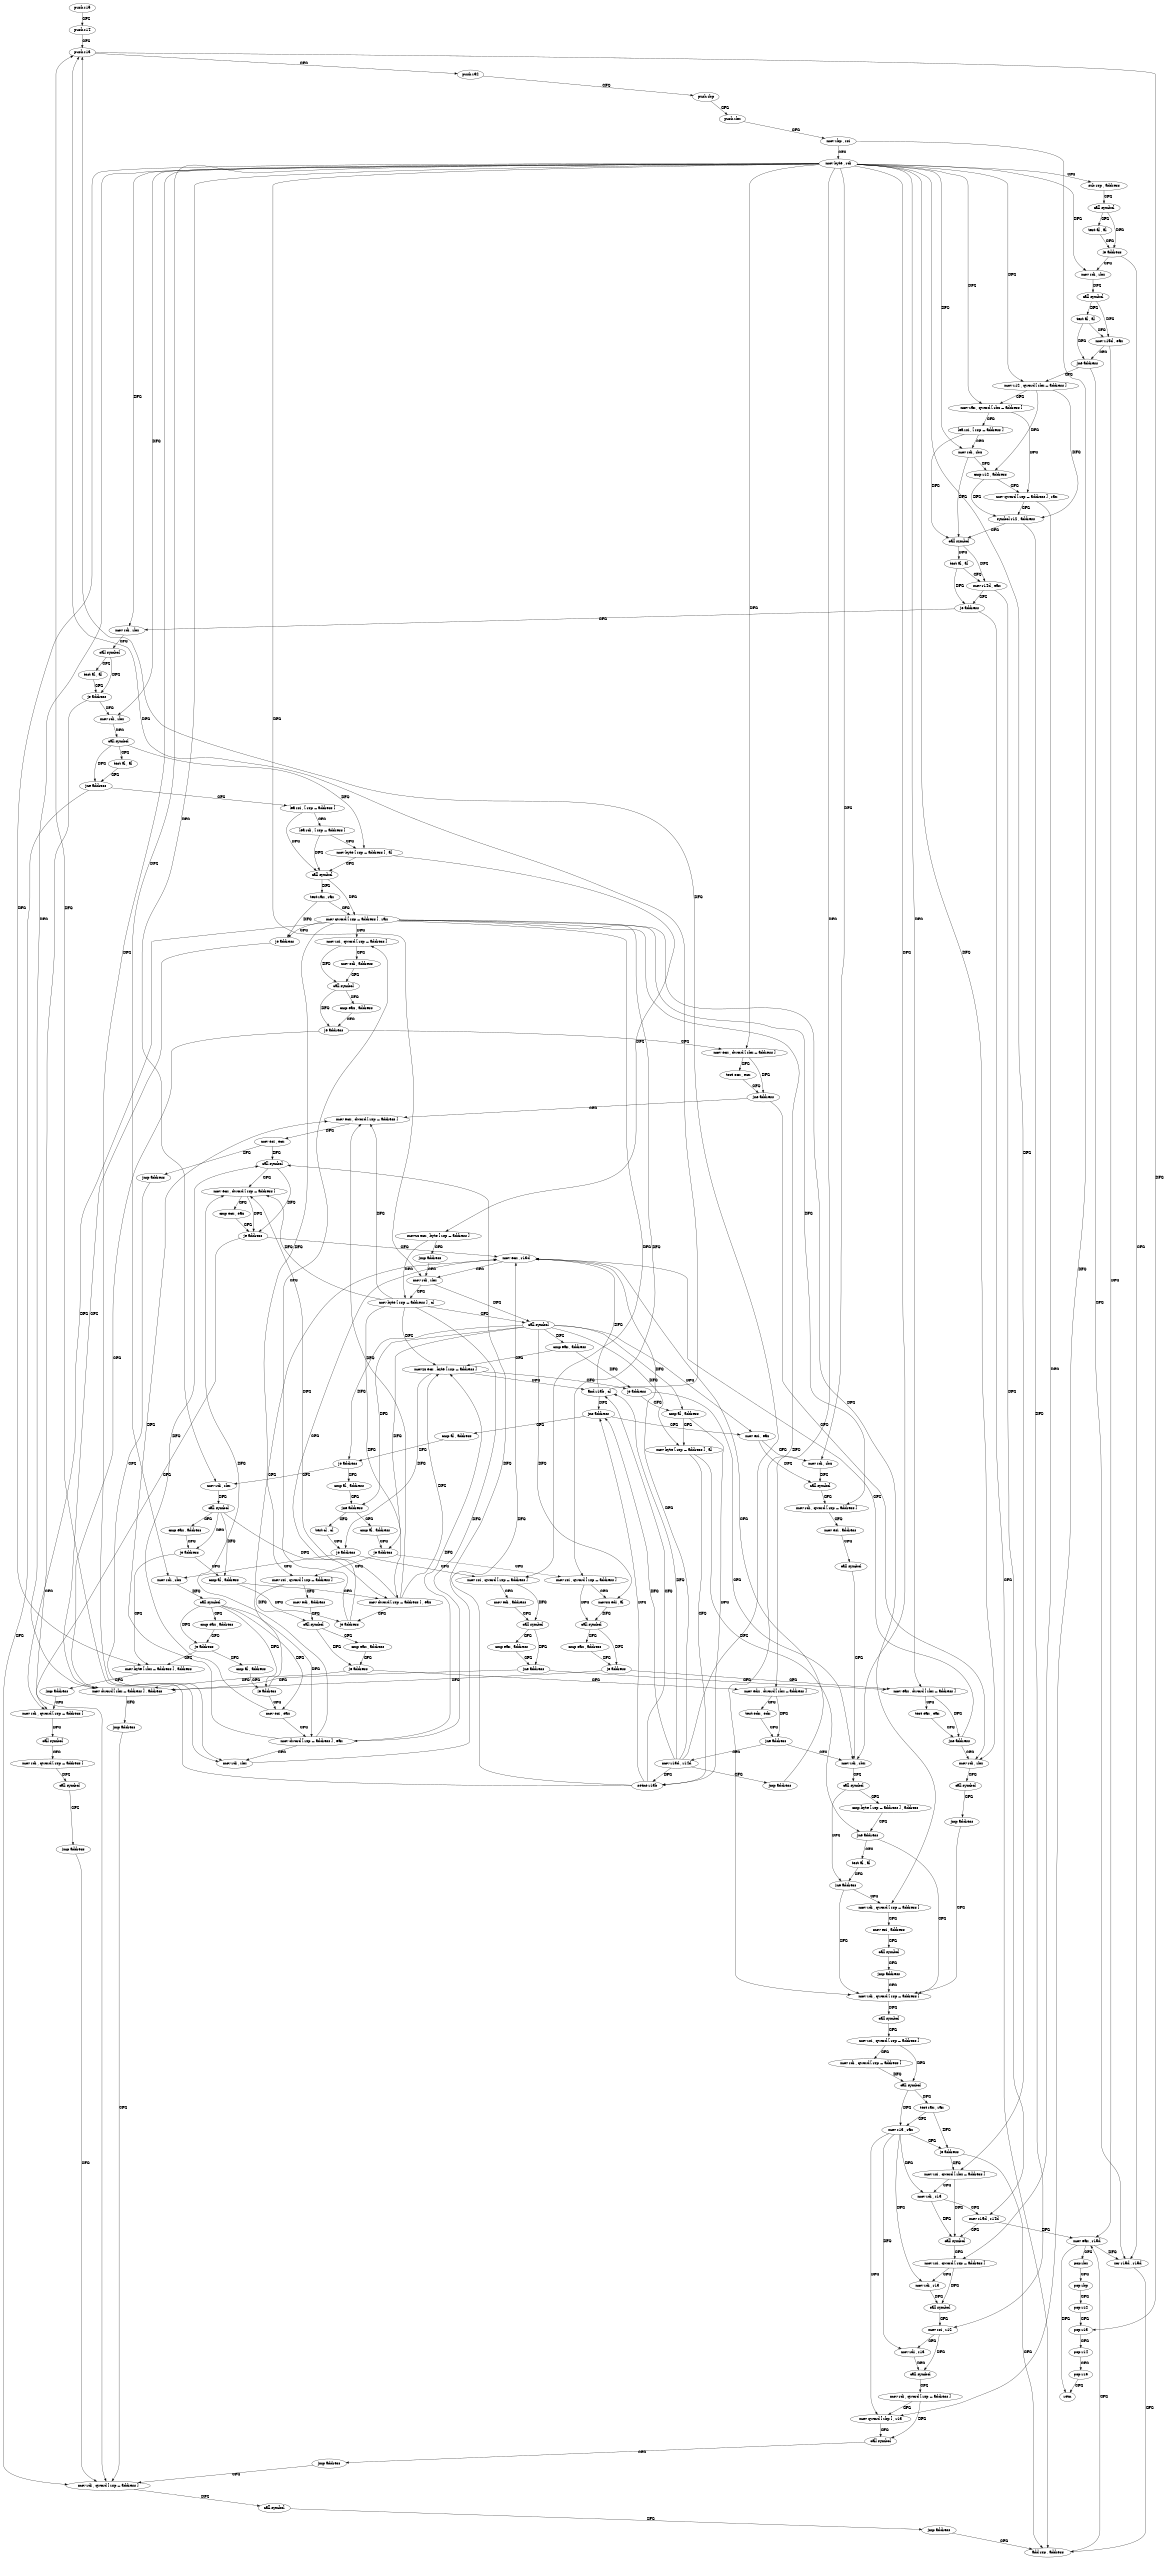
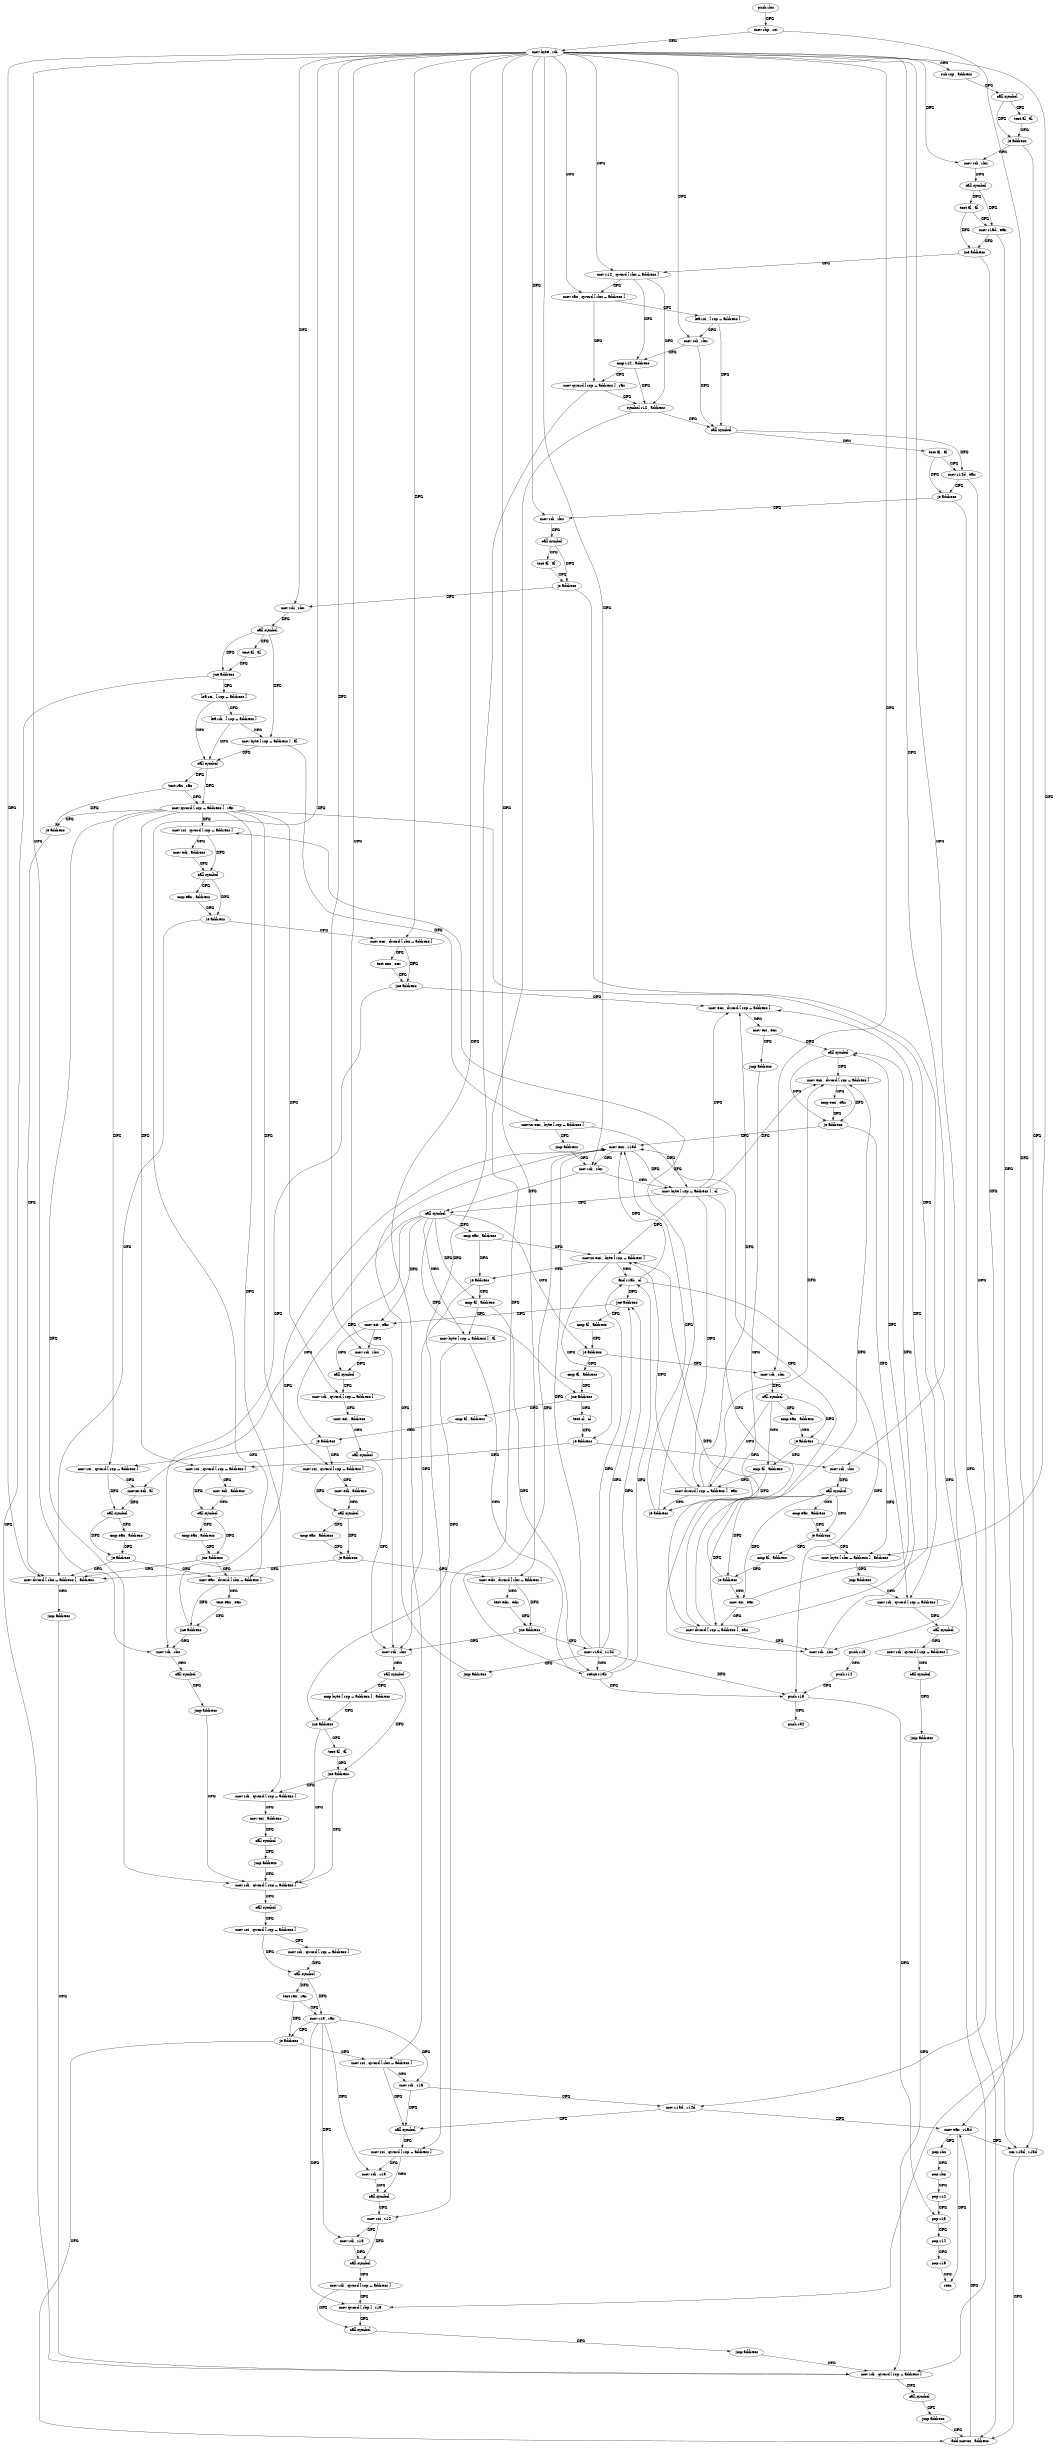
node "push rbp": removed
edge "mov ecx , r13d" -> "mov byte [ rsp + address ] , cl": added, label "DFG"
node "add rsp , address": label "add rsp , address" -> "add movsx , address"
